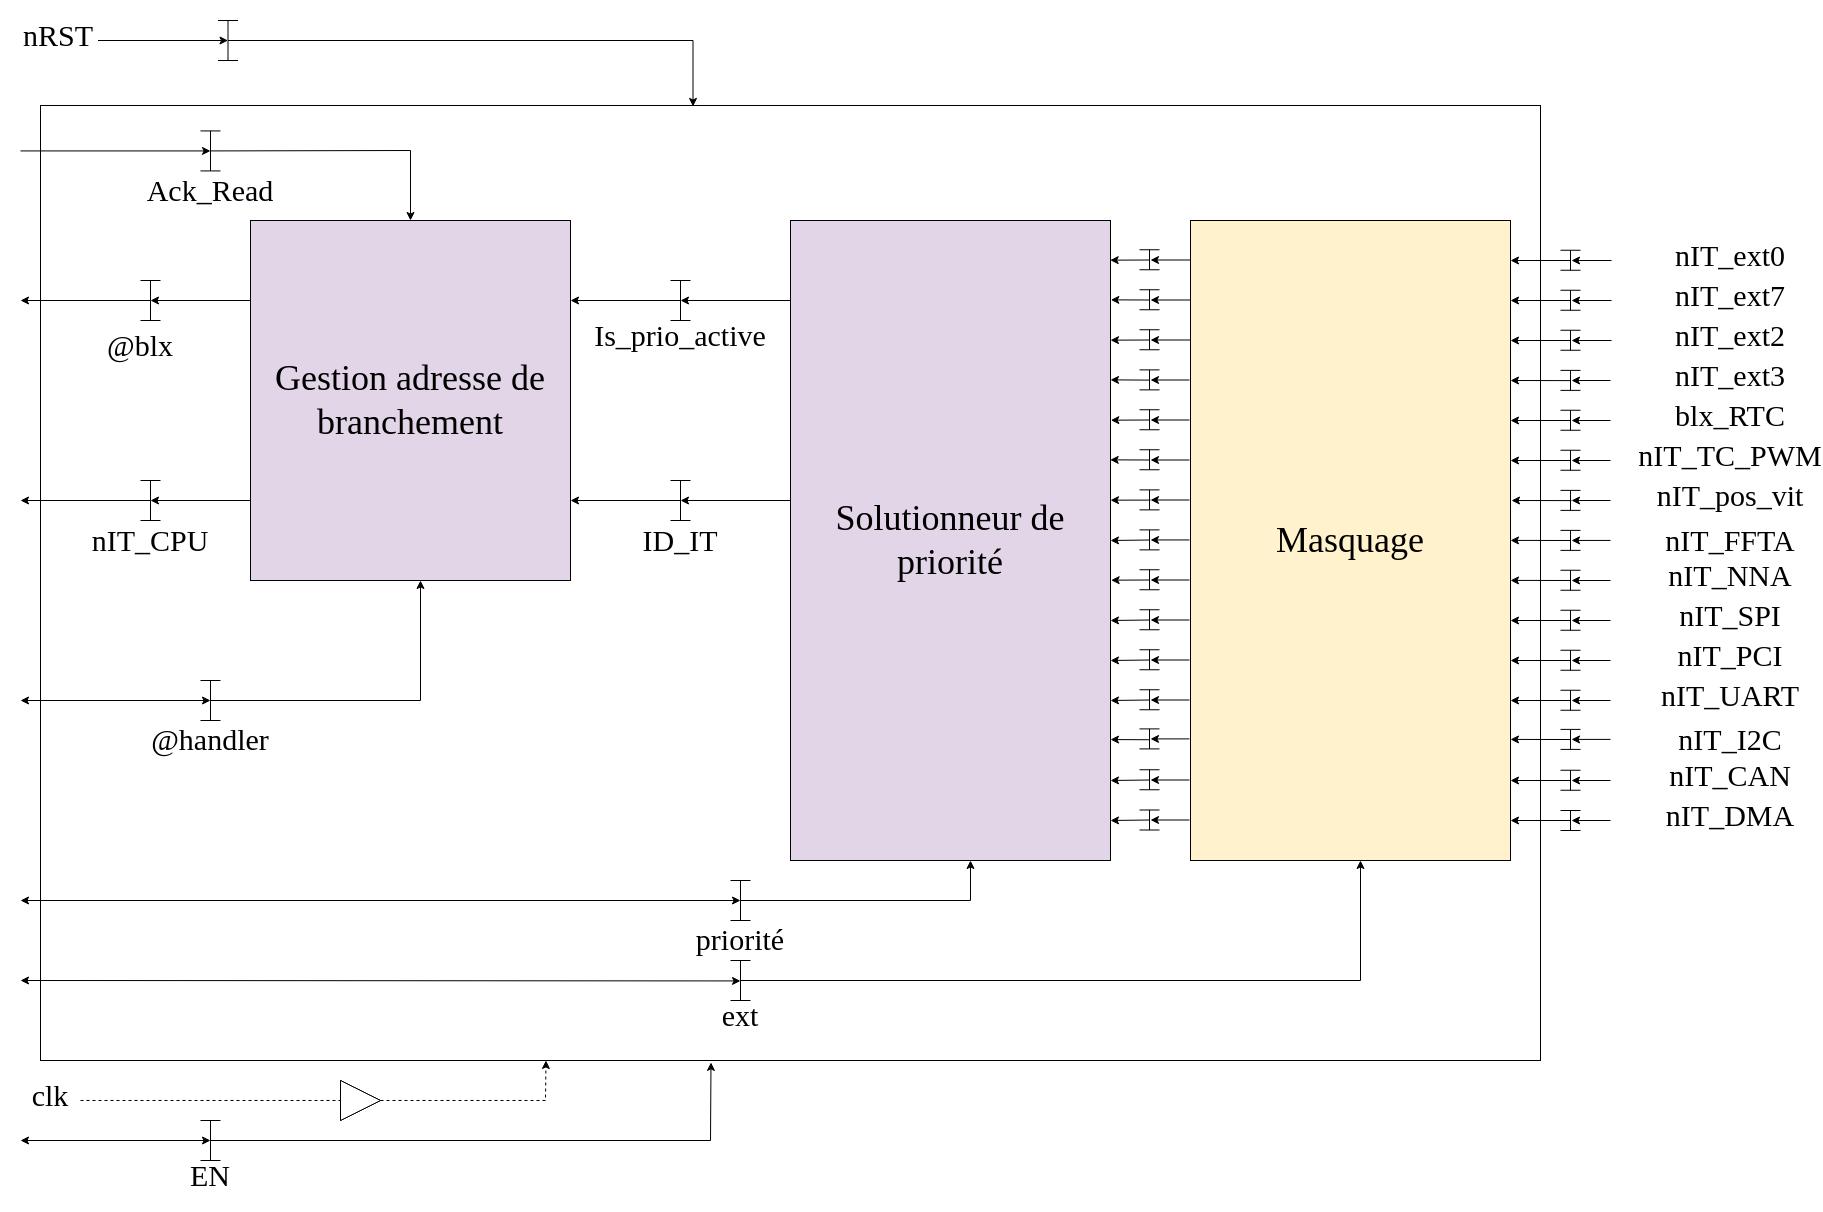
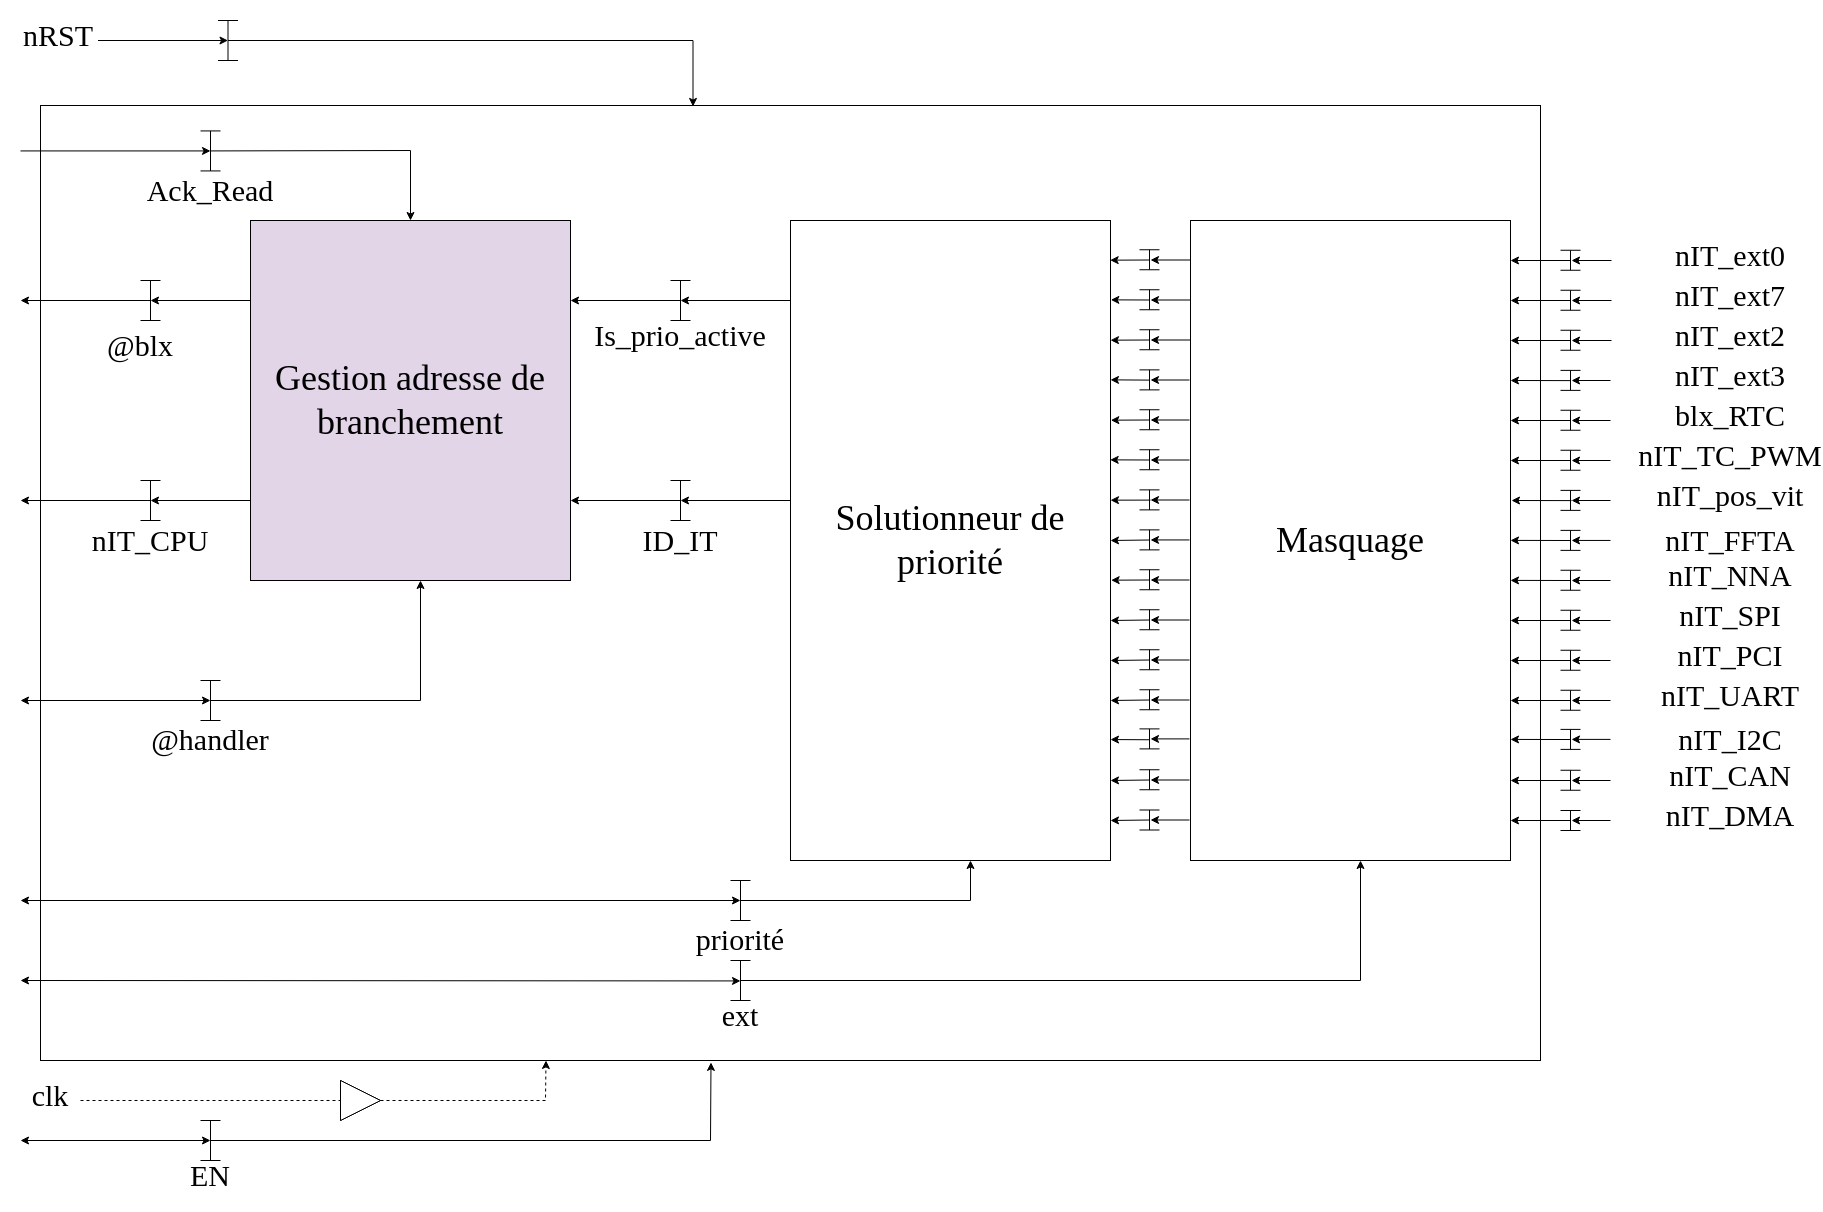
node "Solutionneur de priorité": fillcolor #e1d5e7 -> #ffffff
node "Masquage": fillcolor #fff2cc -> #ffffff
